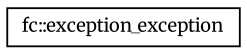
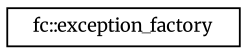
node "fc::exception_exception": label "fc::exception_exception" -> "fc::exception_factory"
